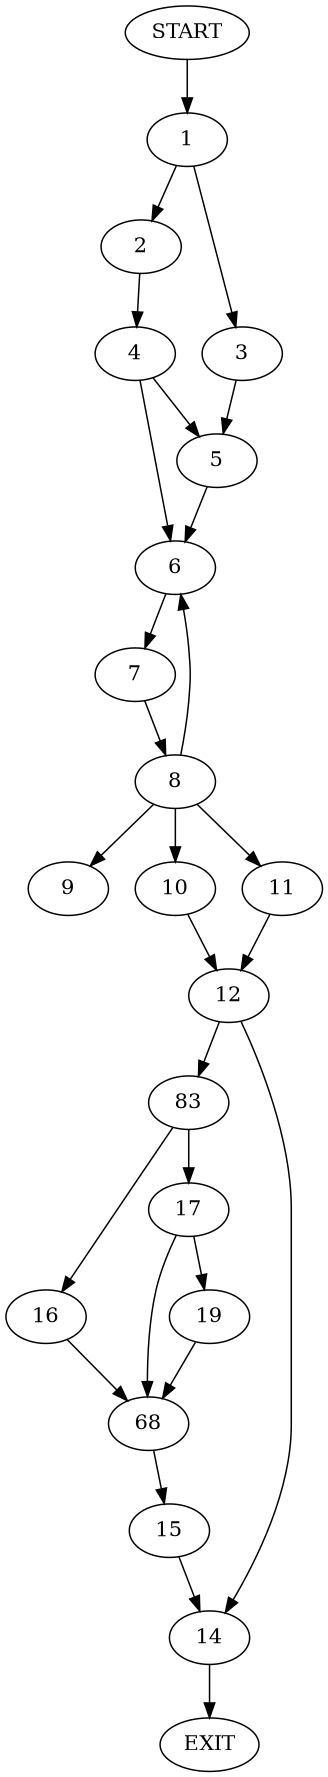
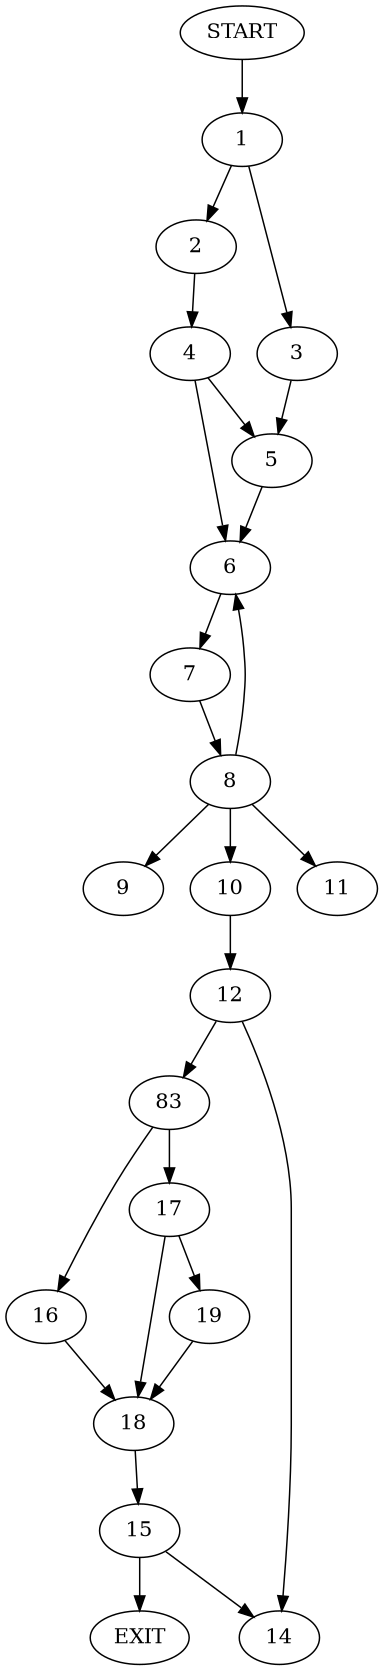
edge "11" -> "12": removed
node "68": label "68" -> "18"
edge "14" -> "EXIT": now "15" -> "EXIT"
